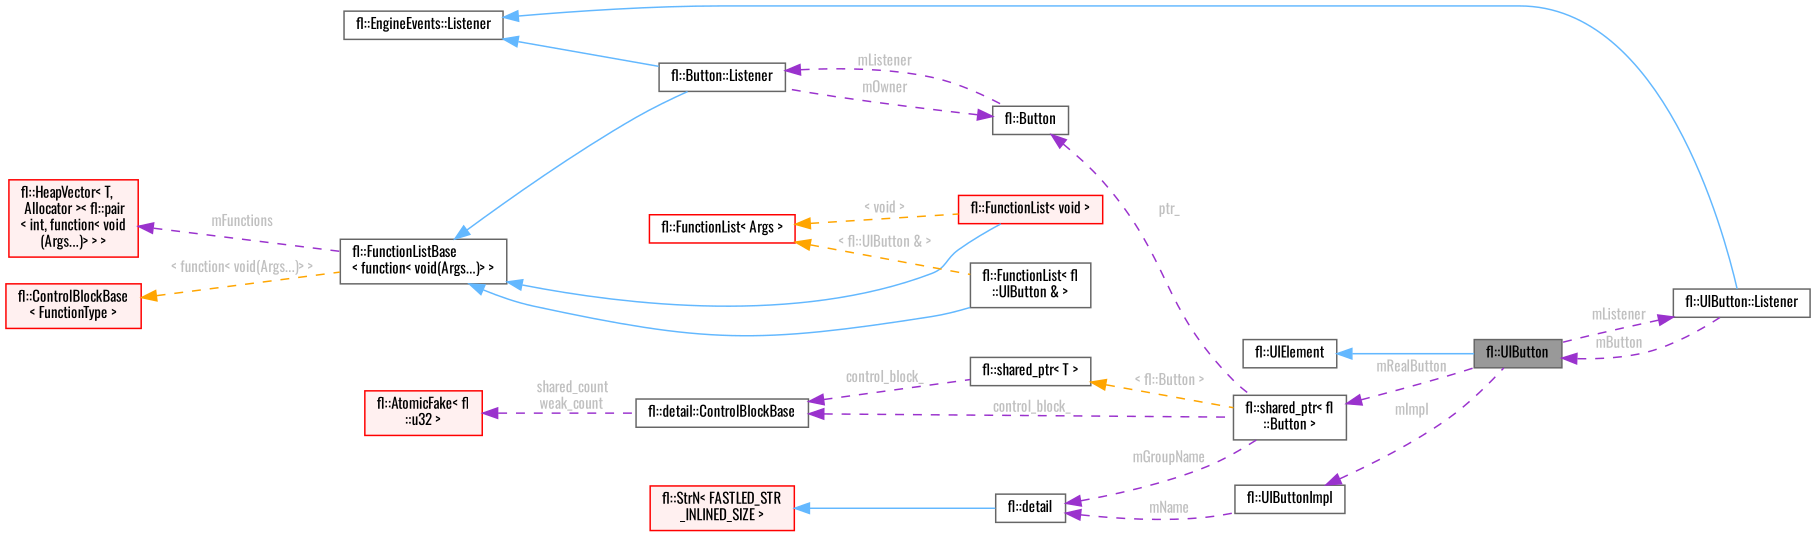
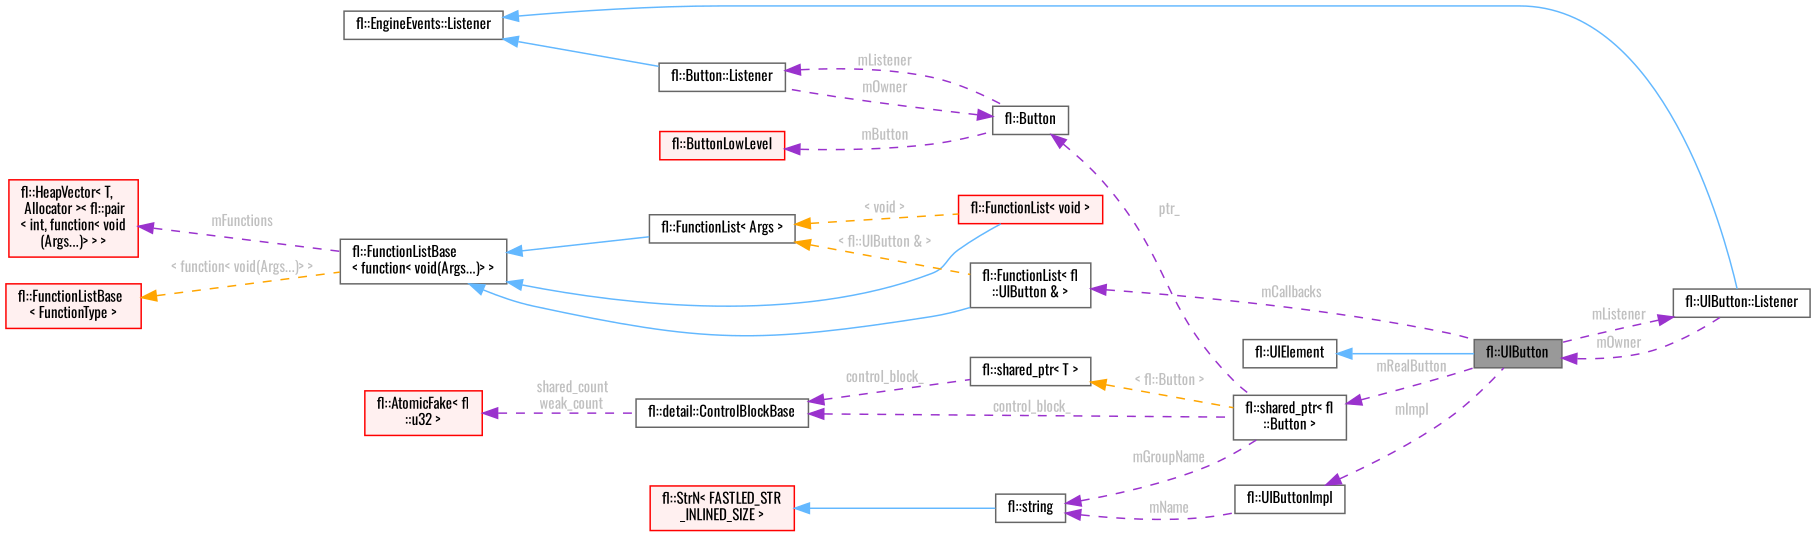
node "fl::ButtonLowLevel": added
edge "fl::Button::Listener" -> "fl::FunctionListBase < function< void(Args...)> >": now "fl::FunctionList< Args >" -> "fl::FunctionListBase < function< void(Args...)> >"
node "fl::FunctionList< Args >": color red -> gray40
node "fl::ControlBlockBase < FunctionType >": label "fl::ControlBlockBase < FunctionType >" -> "fl::FunctionListBase < FunctionType >"
edge "fl::UIButton" -> "fl::FunctionList< fl ::UIButton & >": added, label "mCallbacks"
edge "fl::UIButton::Listener" -> "fl::UIButton": label " mButton" -> " mOwner"
node "fl::detail": label "fl::detail" -> "fl::string"
